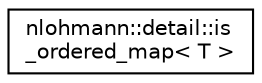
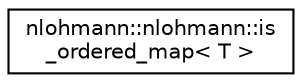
node "nlohmann::detail::is _ordered_map< T >": label "nlohmann::detail::is _ordered_map< T >" -> "nlohmann::nlohmann::is _ordered_map< T >"
